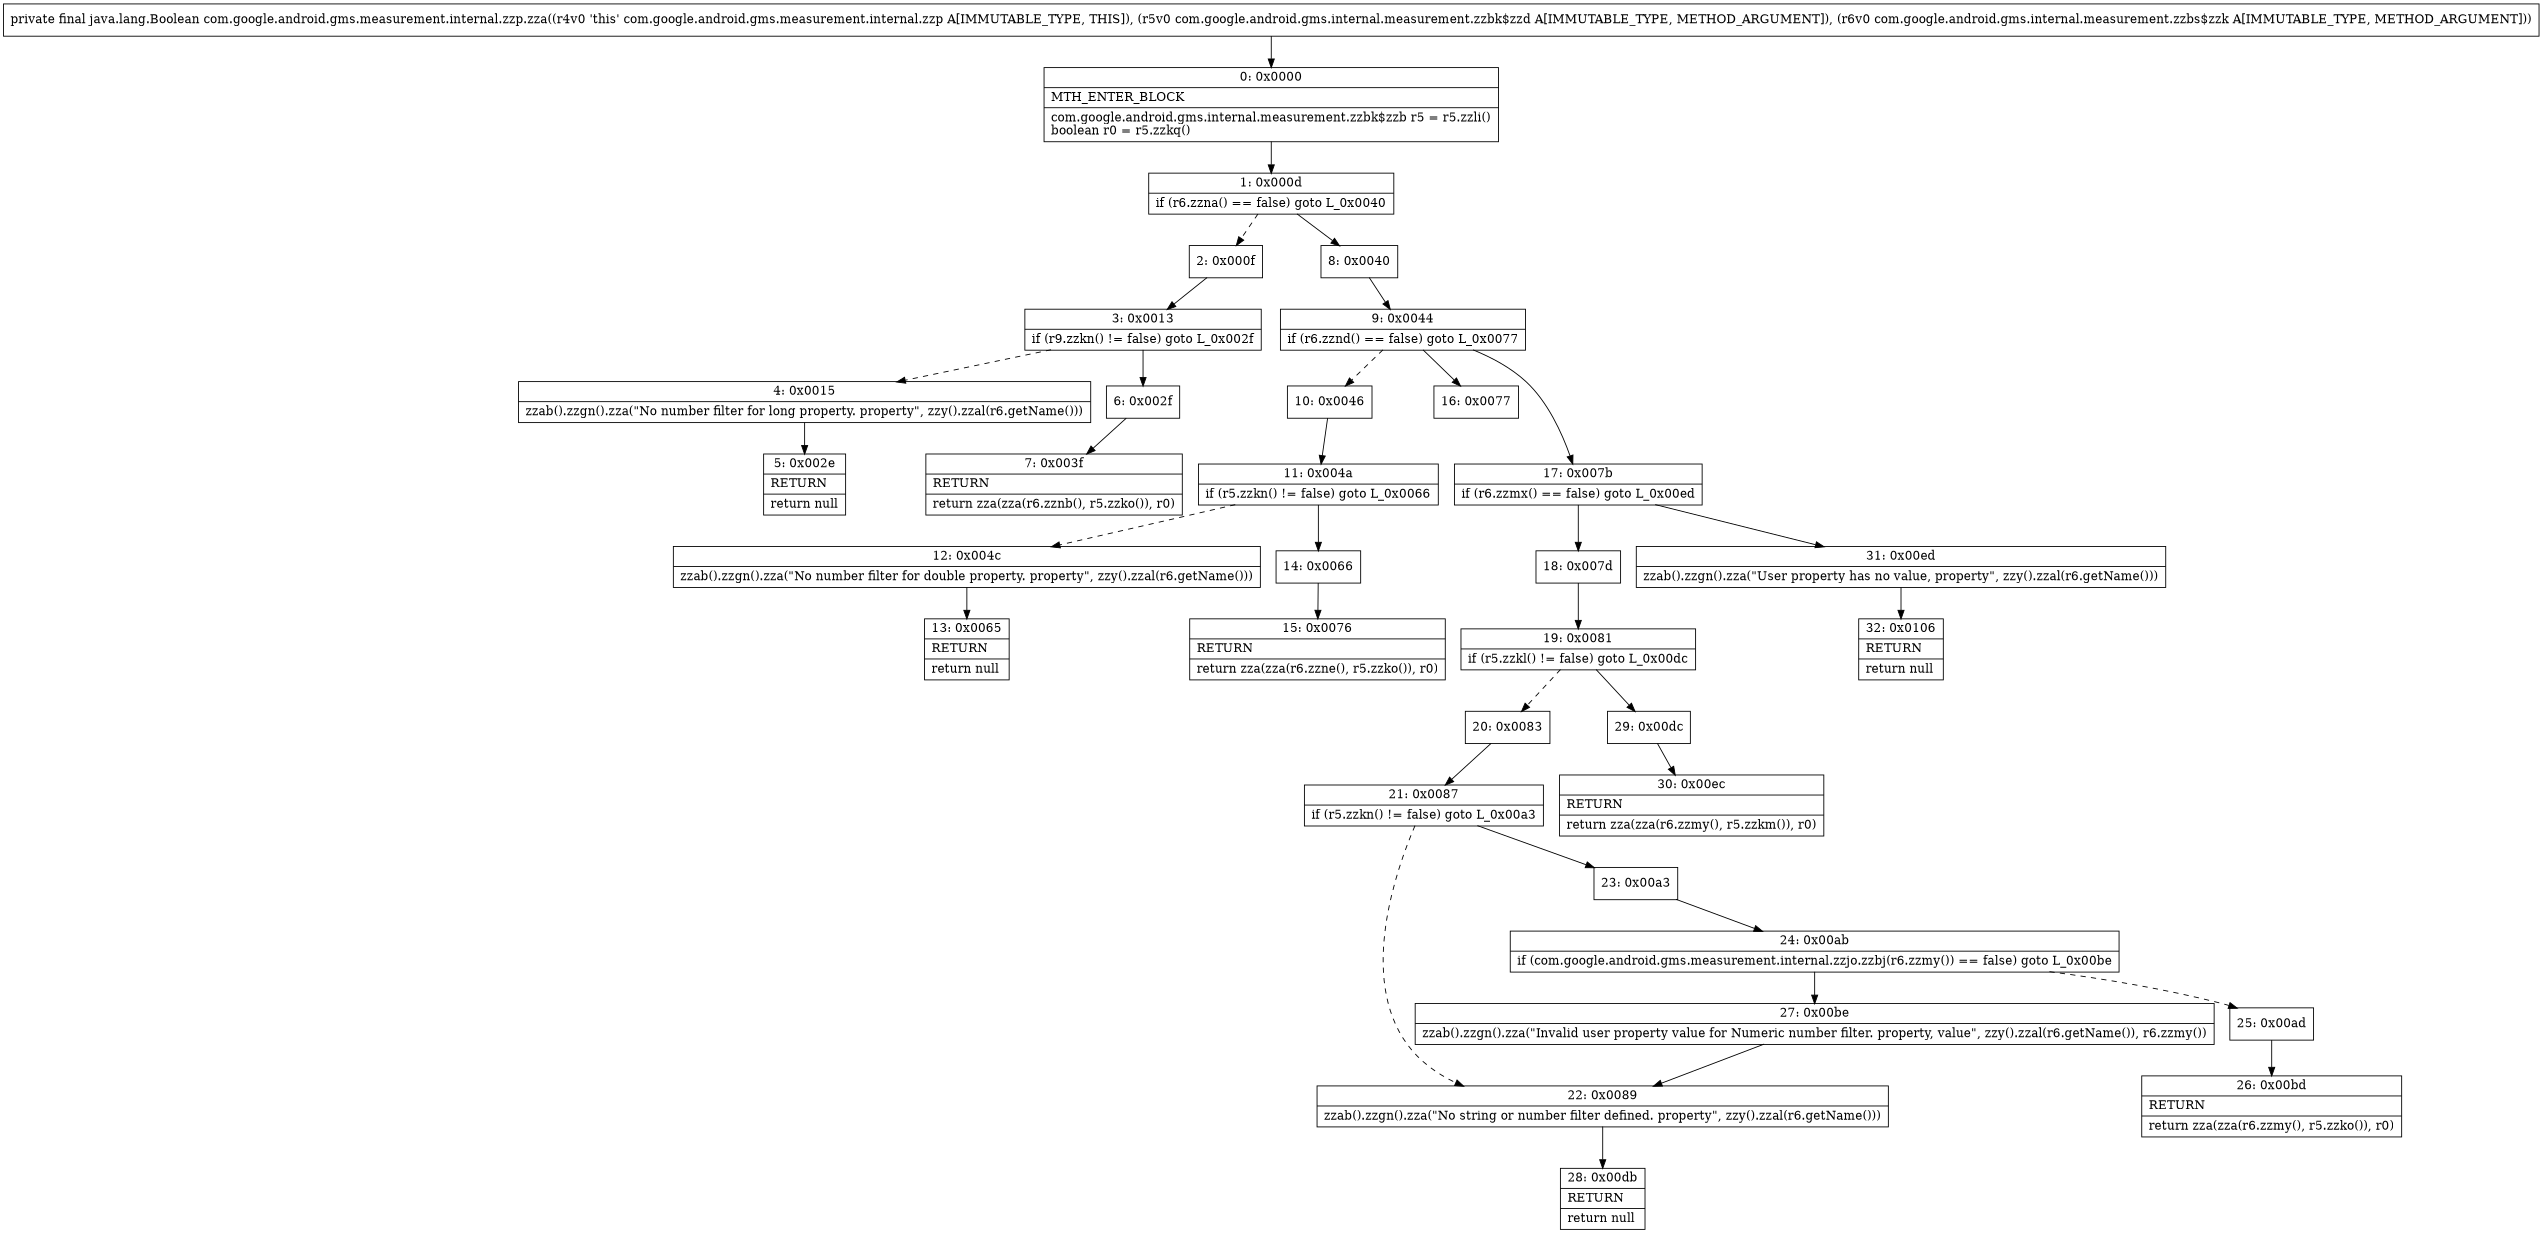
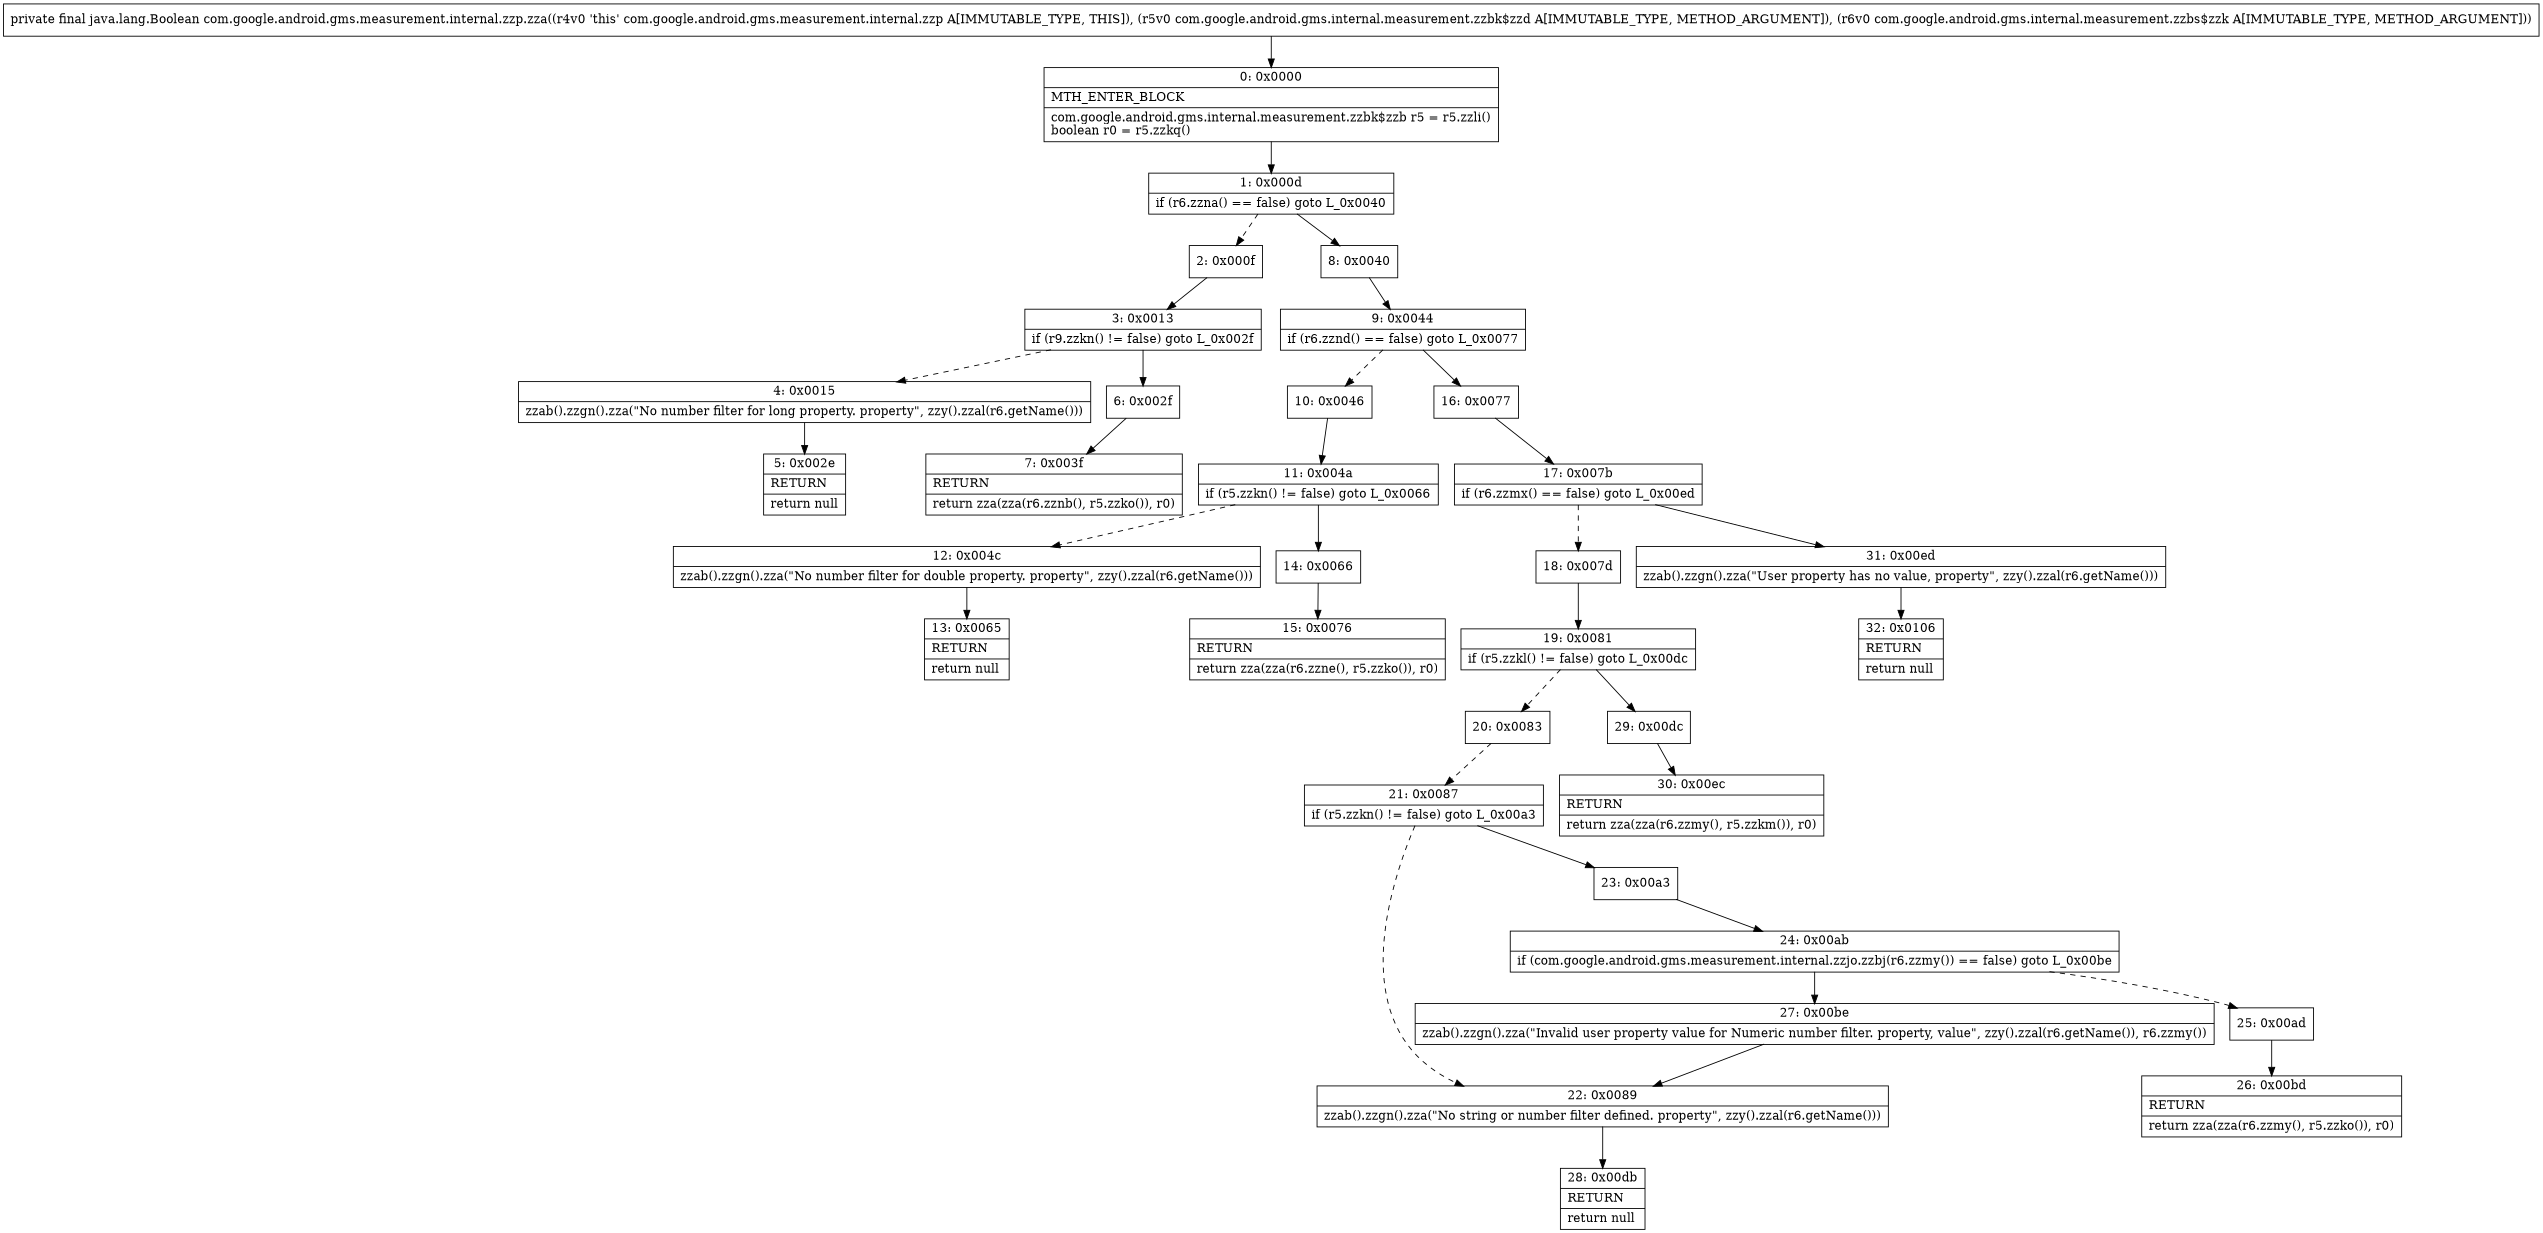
edge "9: 0x0044" -> "17: 0x007b": now "16: 0x0077" -> "17: 0x007b"
edge "17: 0x007b" -> "18: 0x007d": style solid -> dashed
edge "20: 0x0083" -> "21: 0x0087": style solid -> dashed
